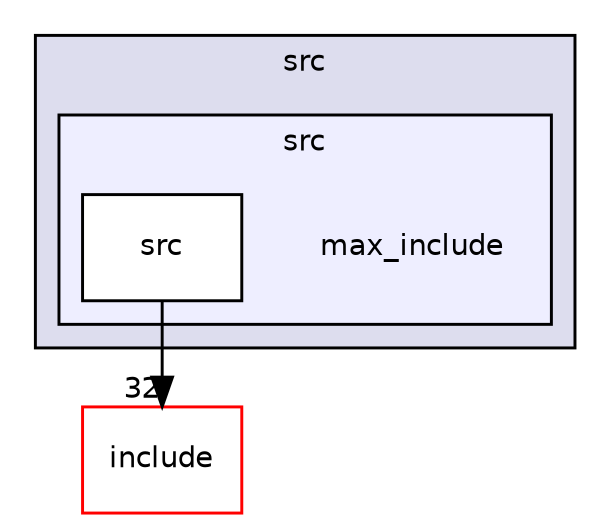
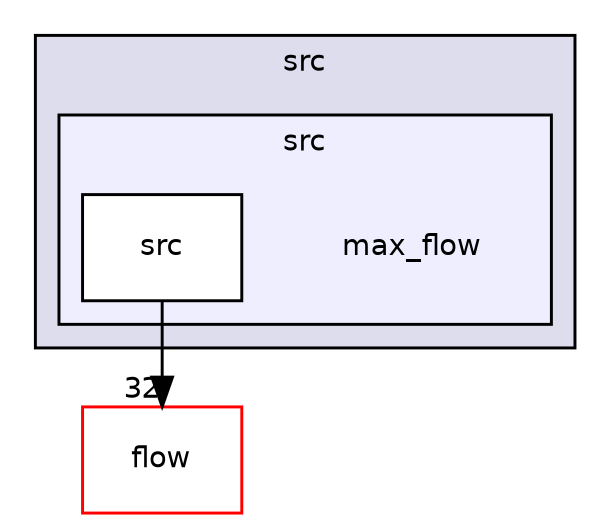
node "max_include": label "max_include" -> "max_flow"
node "include": label "include" -> "flow"
